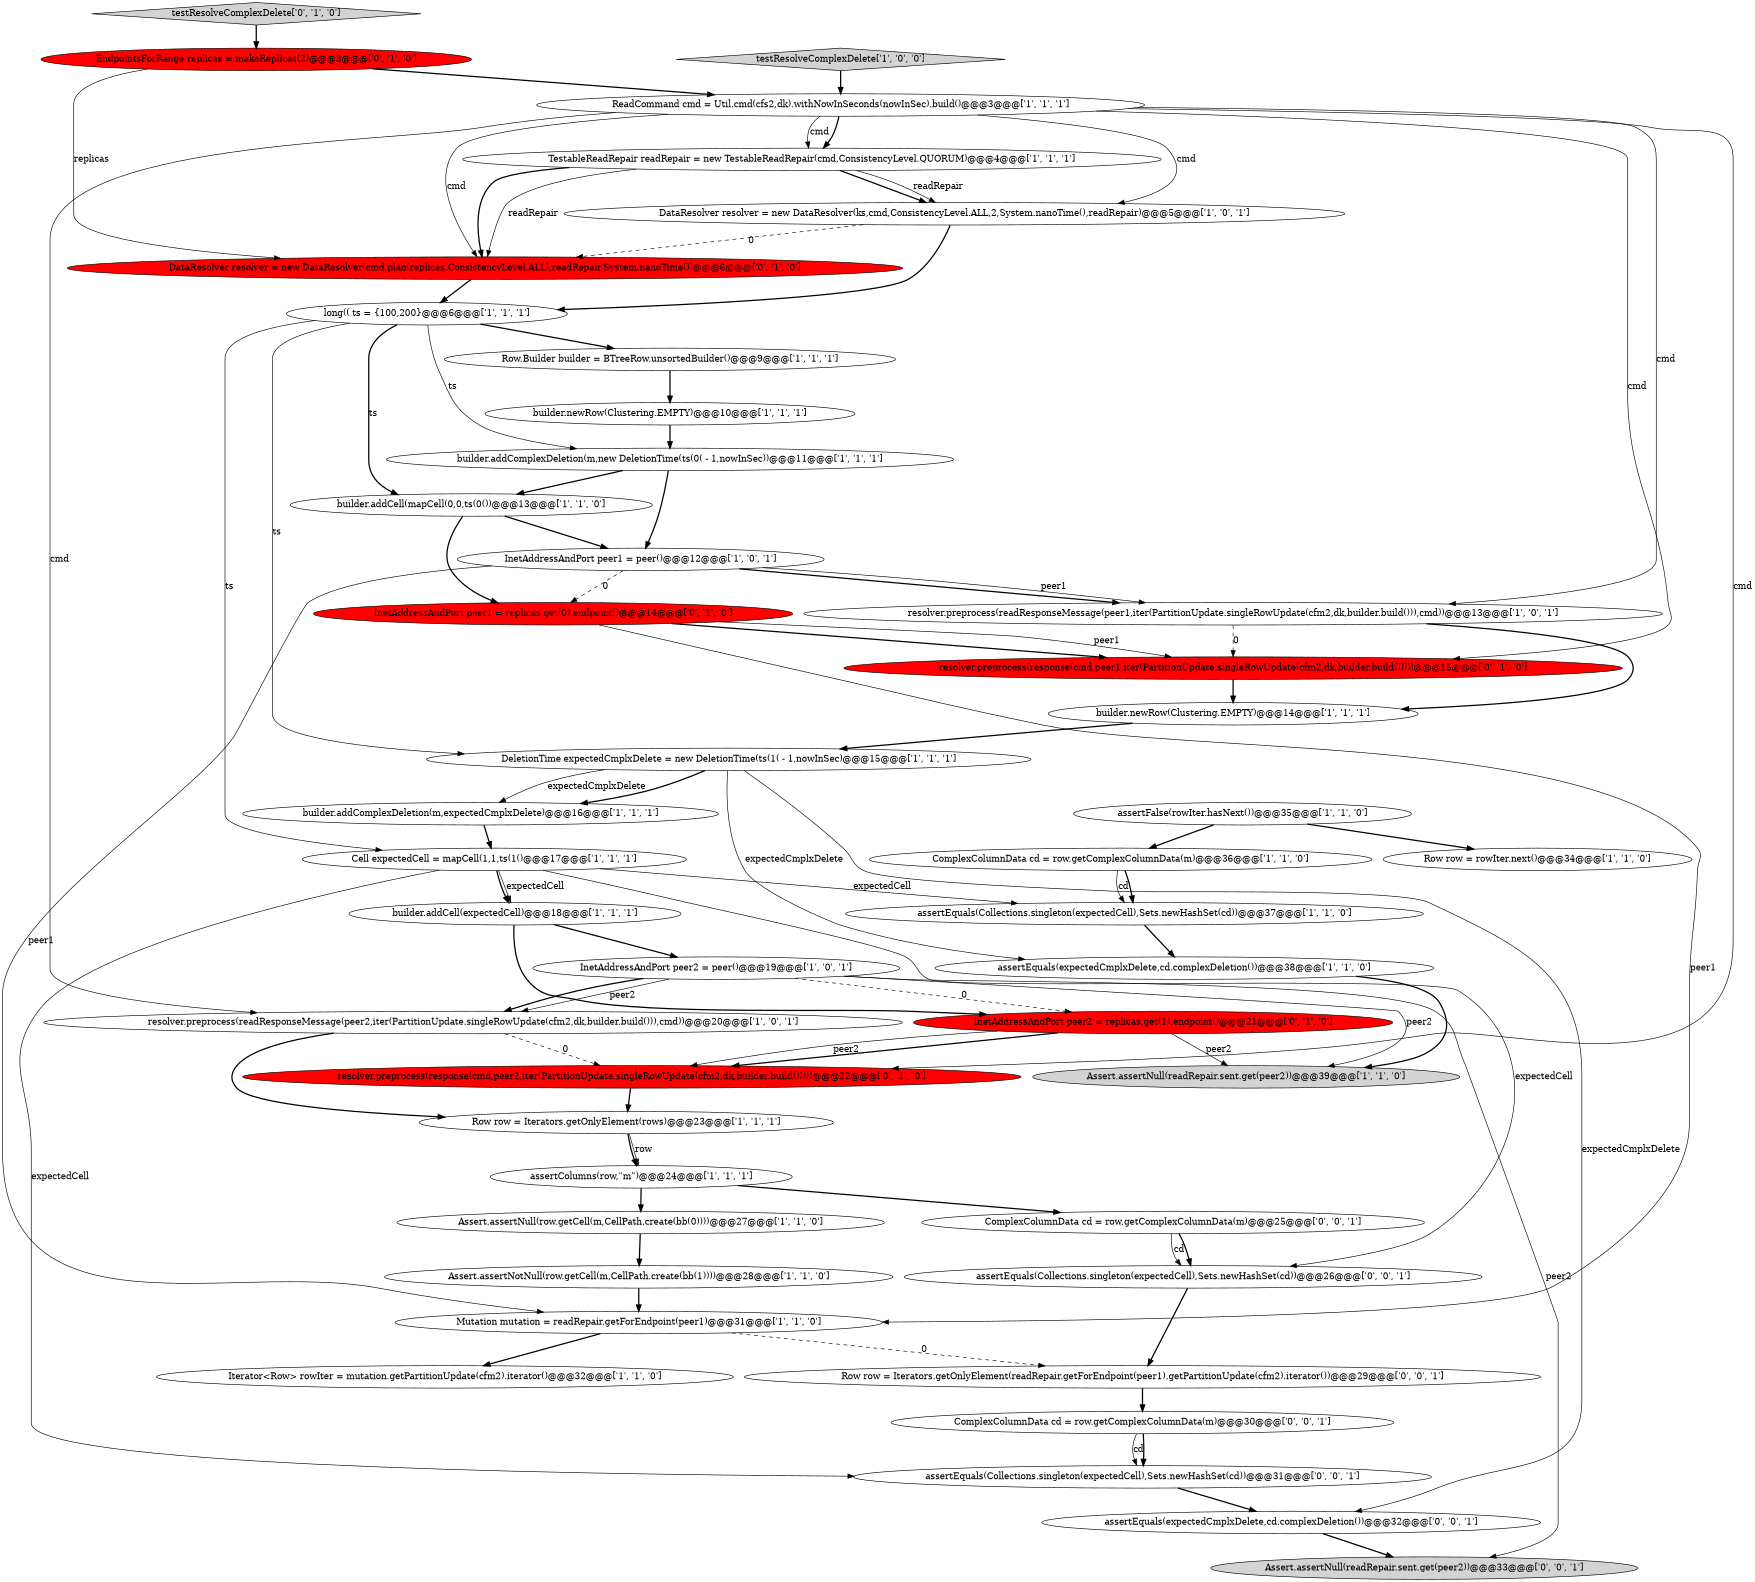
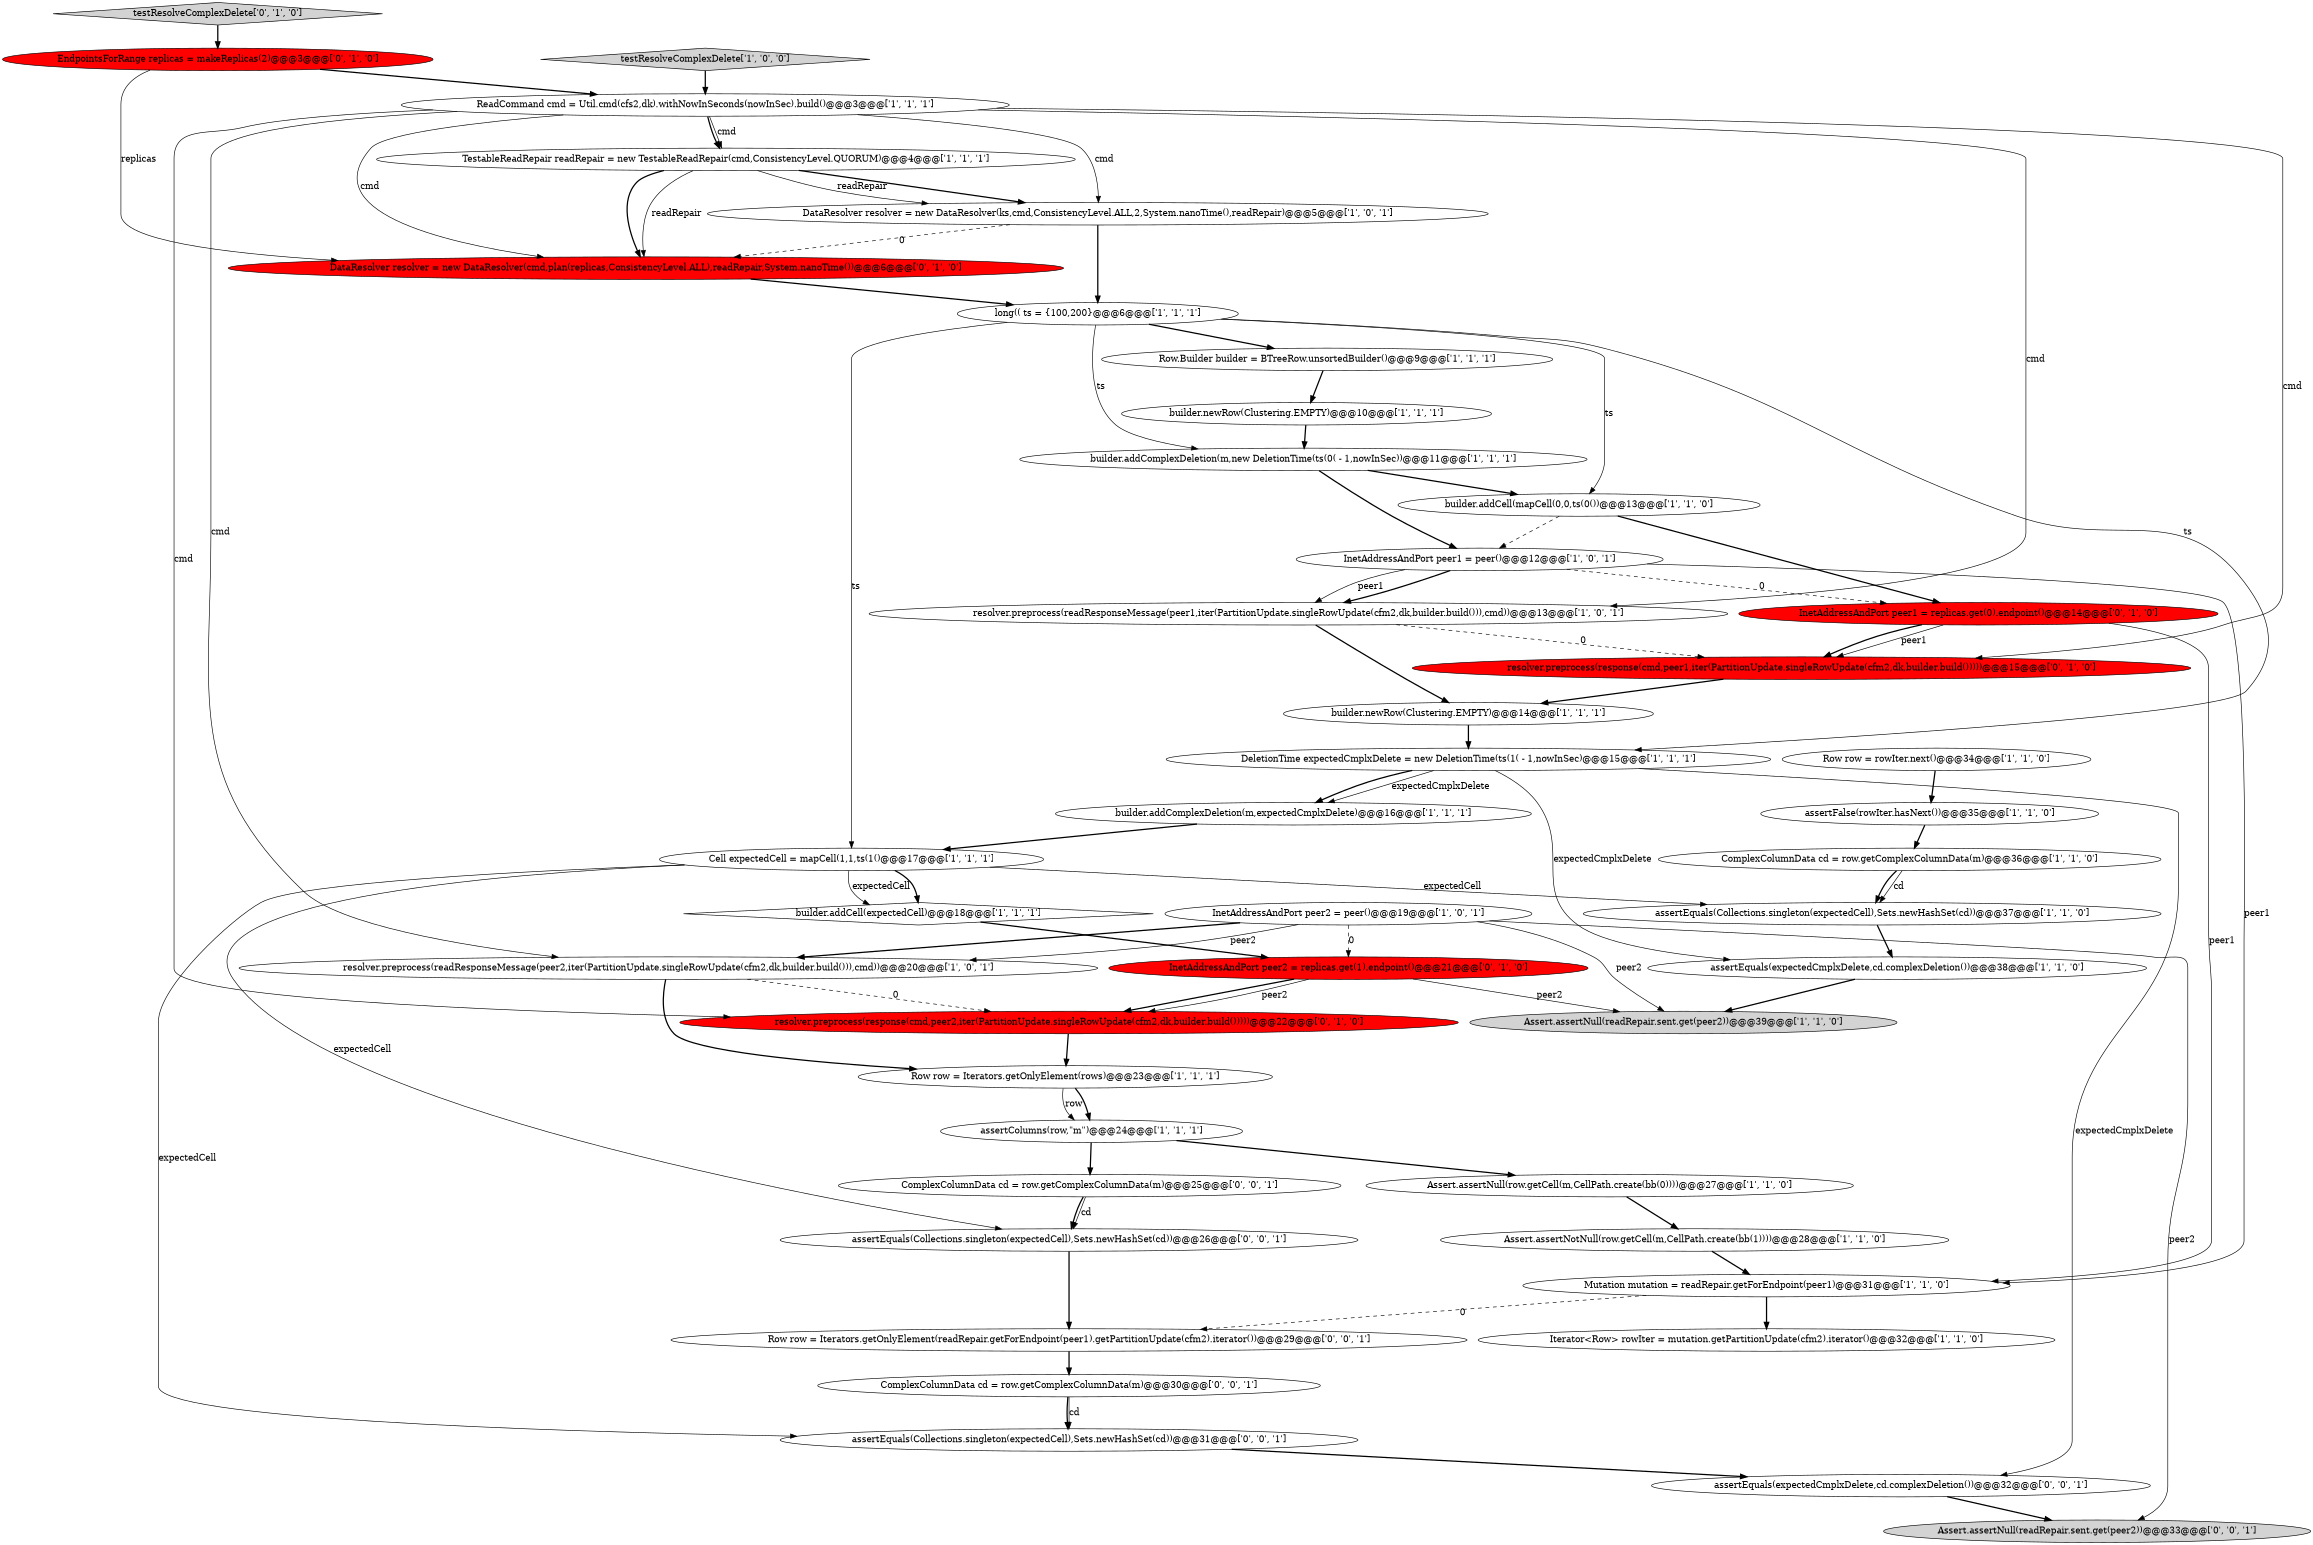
edge "long(( ts = {100,200}@@@6@@@['1', '1', '1']" -> "builder.addCell(mapCell(0,0,ts(0())@@@13@@@['1', '1', '0']": style bold -> solid
edge "builder.addCell(mapCell(0,0,ts(0())@@@13@@@['1', '1', '0']" -> "InetAddressAndPort peer1 = peer()@@@12@@@['1', '0', '1']": style bold -> dashed
edge "assertFalse(rowIter.hasNext())@@@35@@@['1', '1', '0']" -> "Row row = rowIter.next()@@@34@@@['1', '1', '0']": reversed
node "builder.addCell(expectedCell)@@@18@@@['1', '1', '1']": shape ellipse -> diamond
edge "builder.addCell(expectedCell)@@@18@@@['1', '1', '1']" -> "InetAddressAndPort peer2 = peer()@@@19@@@['1', '0', '1']": removed
